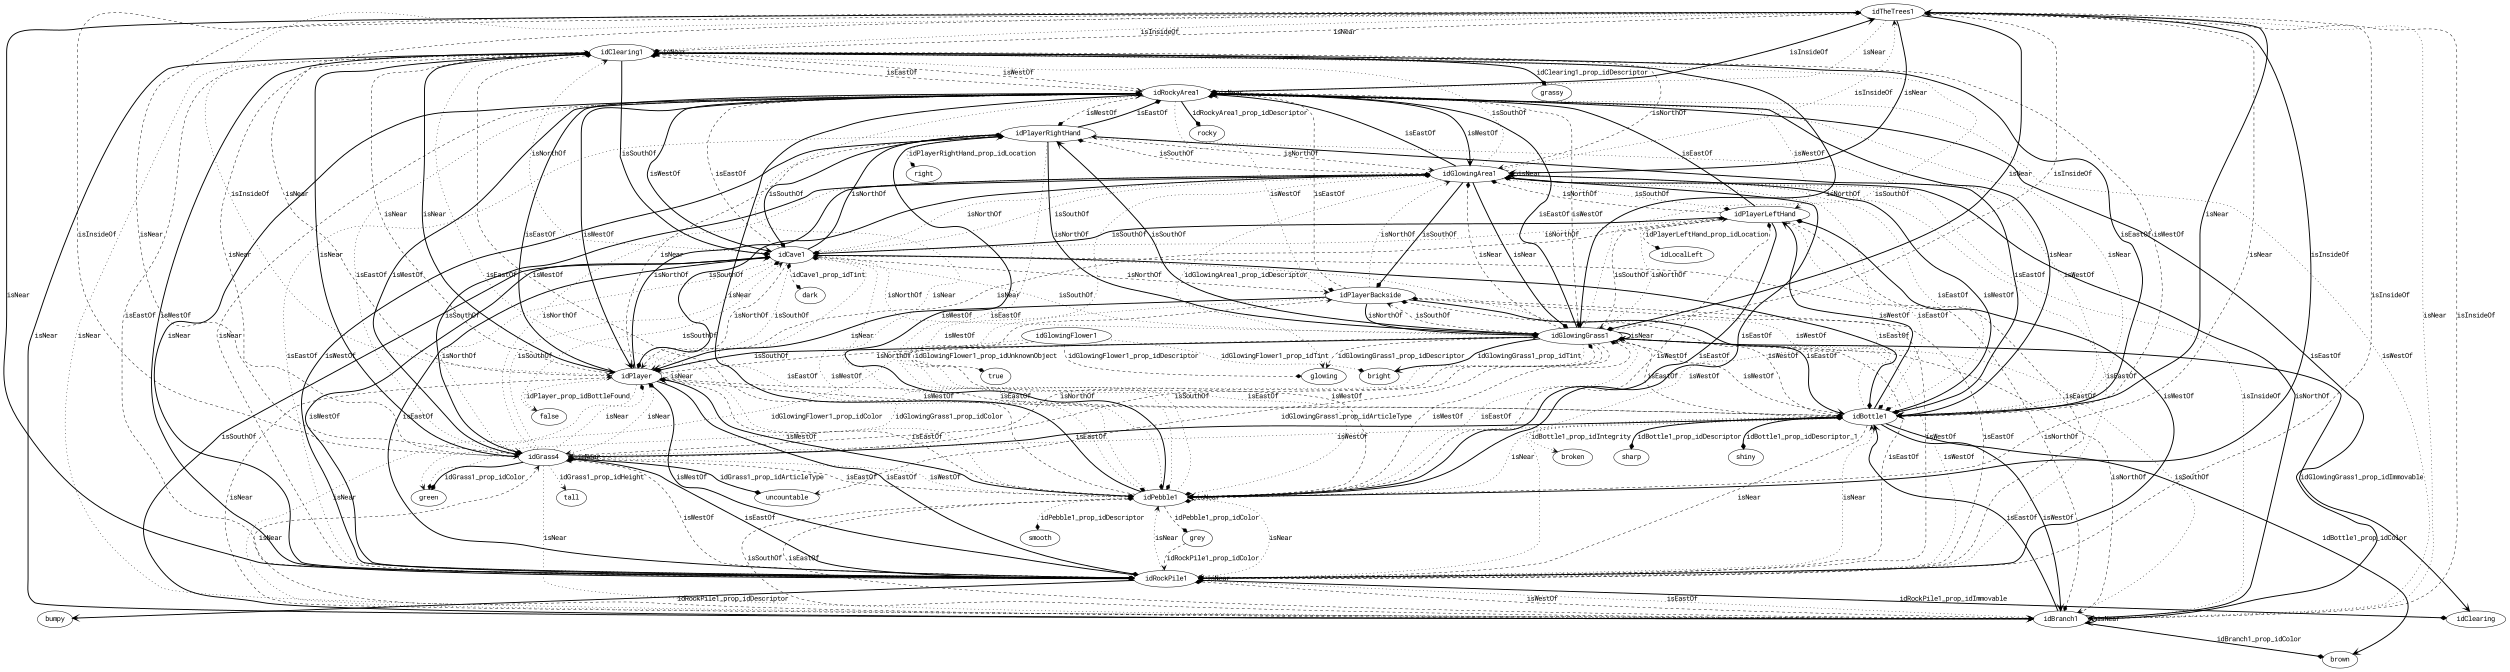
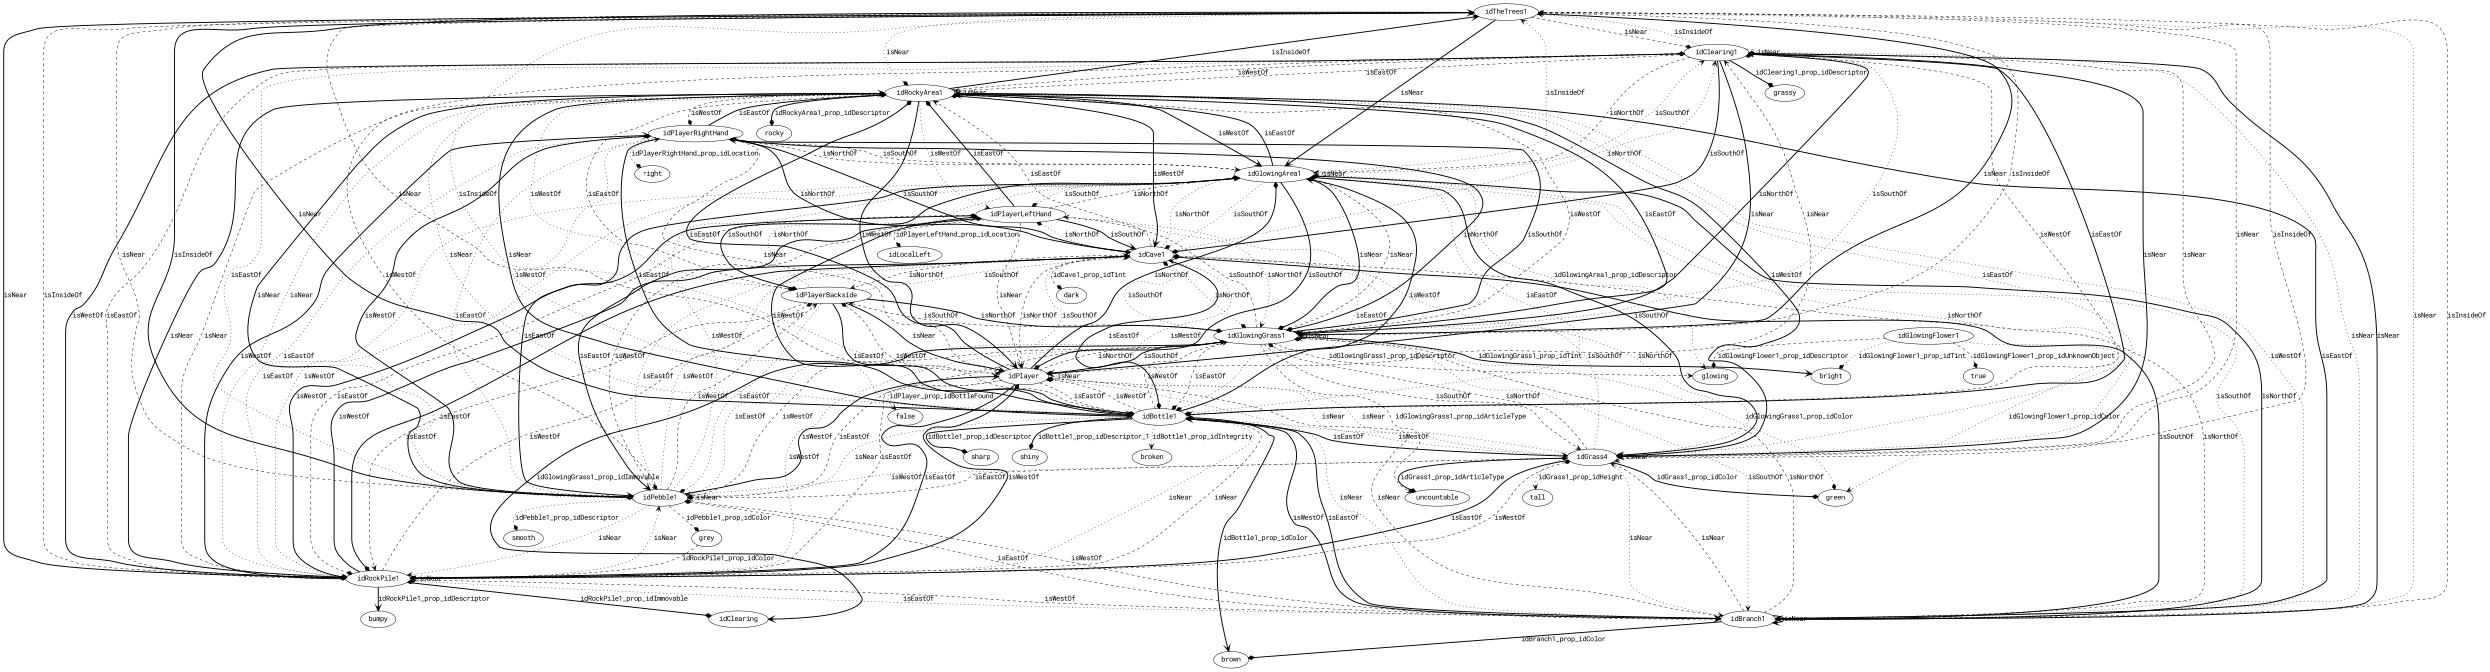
edge "false" -> "idCave1": now "idPlayerBackside" -> "idCave1"
edge "idGlowingArea1" -> "idBranch1": label "isInsideOf" -> "isSouthOf"
edge "idPebble1" -> "idBranch1": label "isSouthOf" -> "isWestOf"
